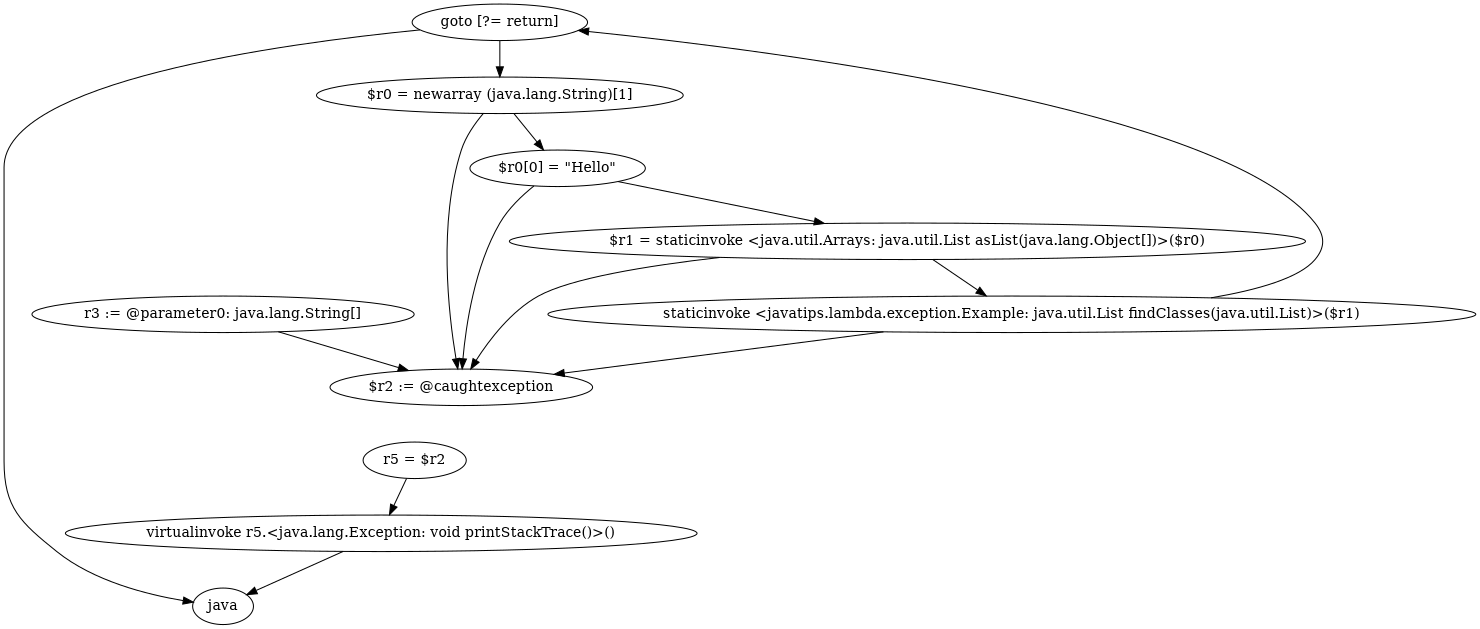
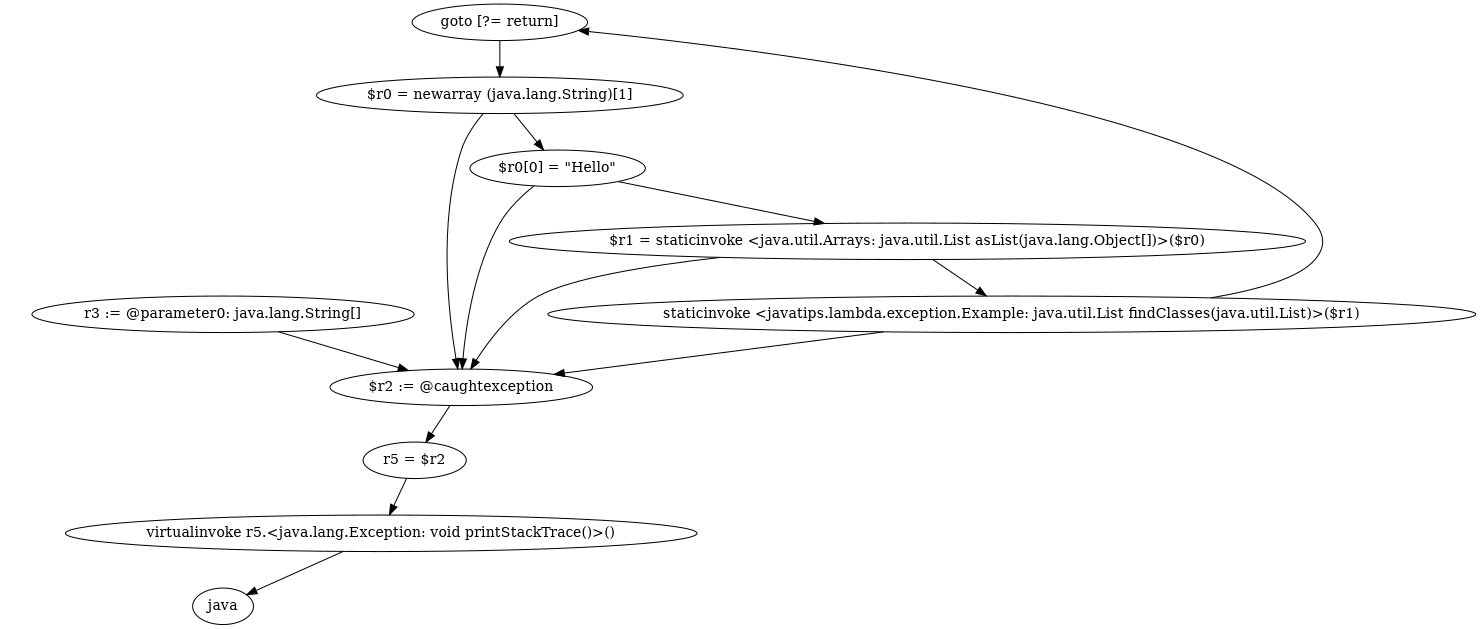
edge "goto [?= return]" -> "java": removed
edge "$r2 := @caughtexception" -> "r5 = $r2": added
